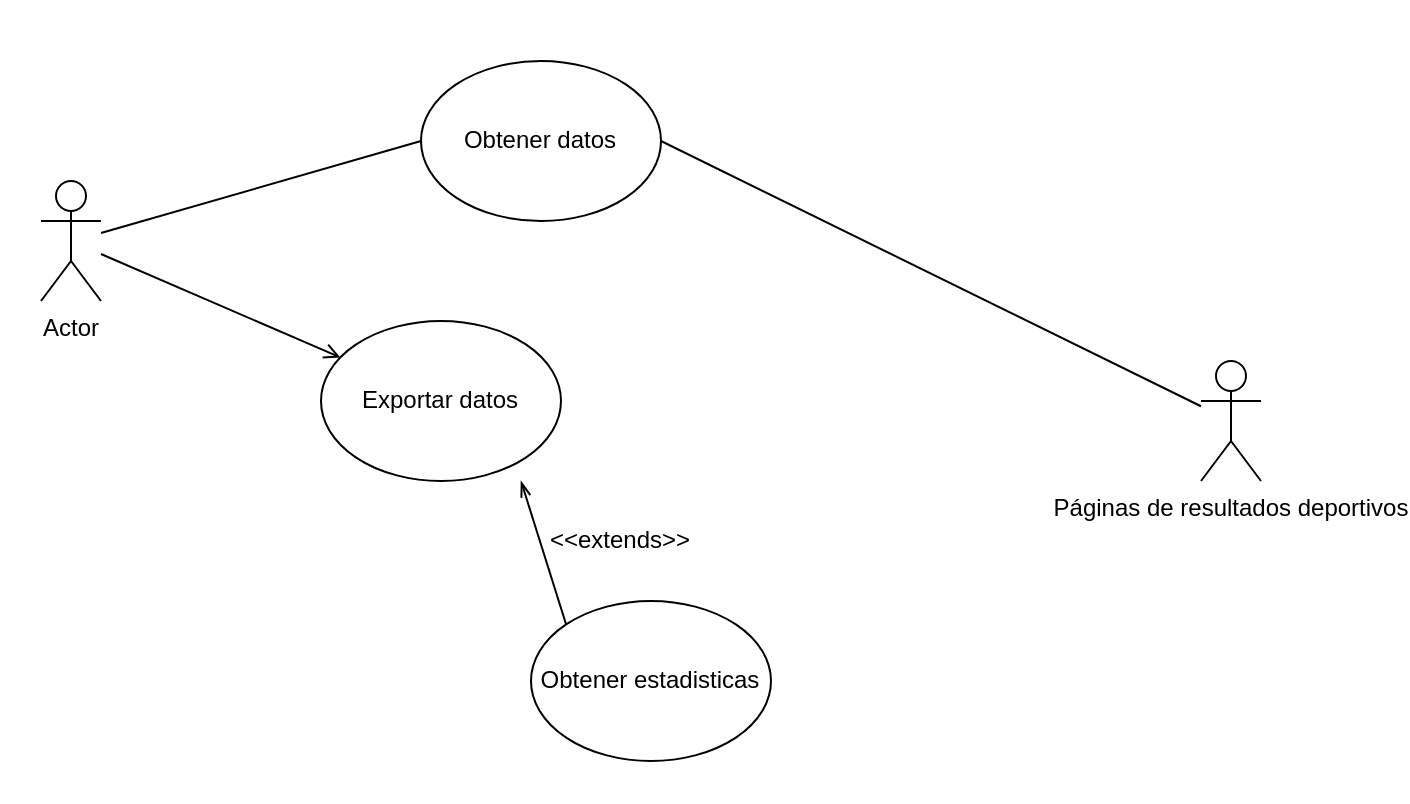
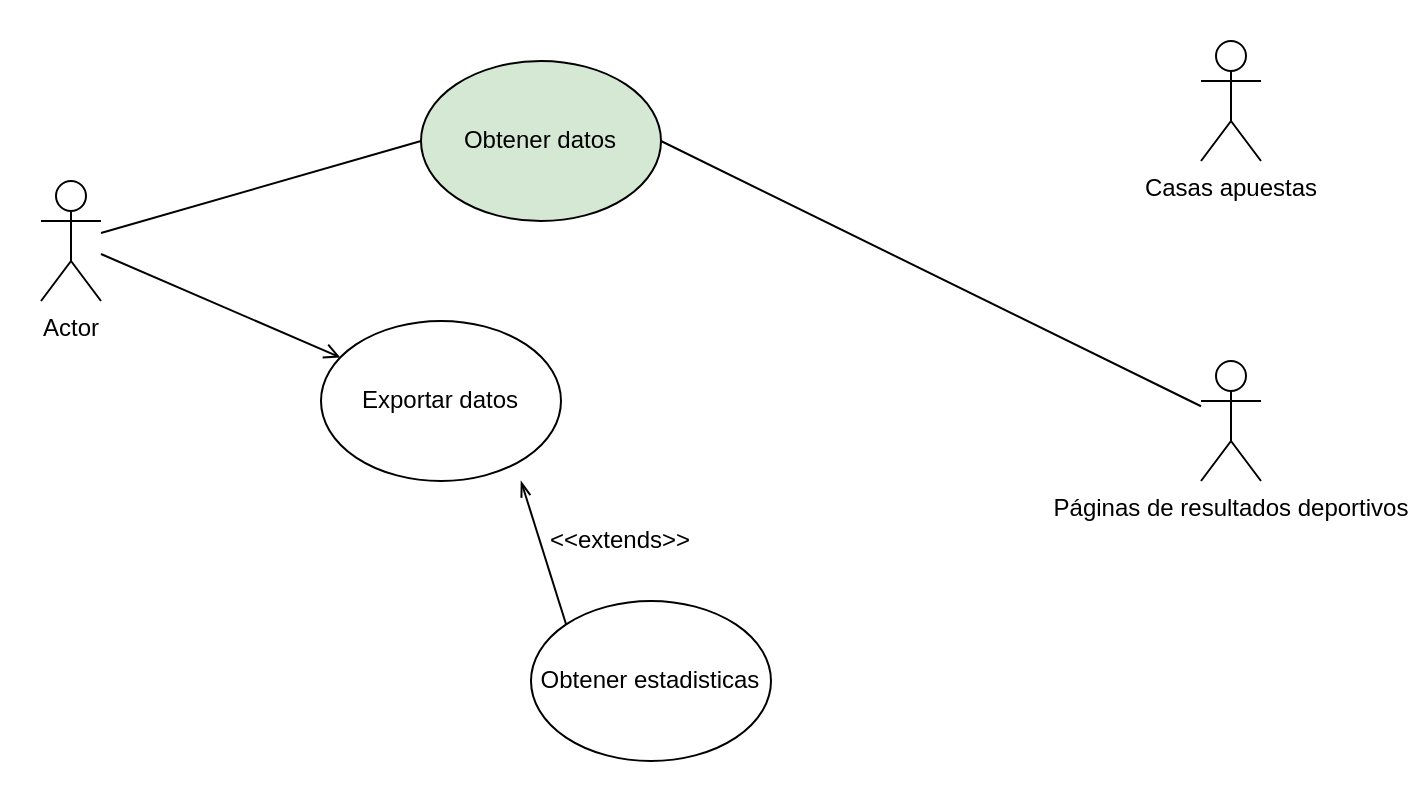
node "Casas apuestas": added
node "Obtener datos": fillcolor #ffffff -> #d5e8d4
